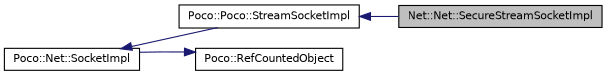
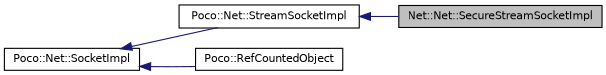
node "Poco::Poco::StreamSocketImpl": label "Poco::Poco::StreamSocketImpl" -> "Poco::Net::StreamSocketImpl"
edge "Poco::Net::SocketImpl" -> "Poco::RefCountedObject": reversed
